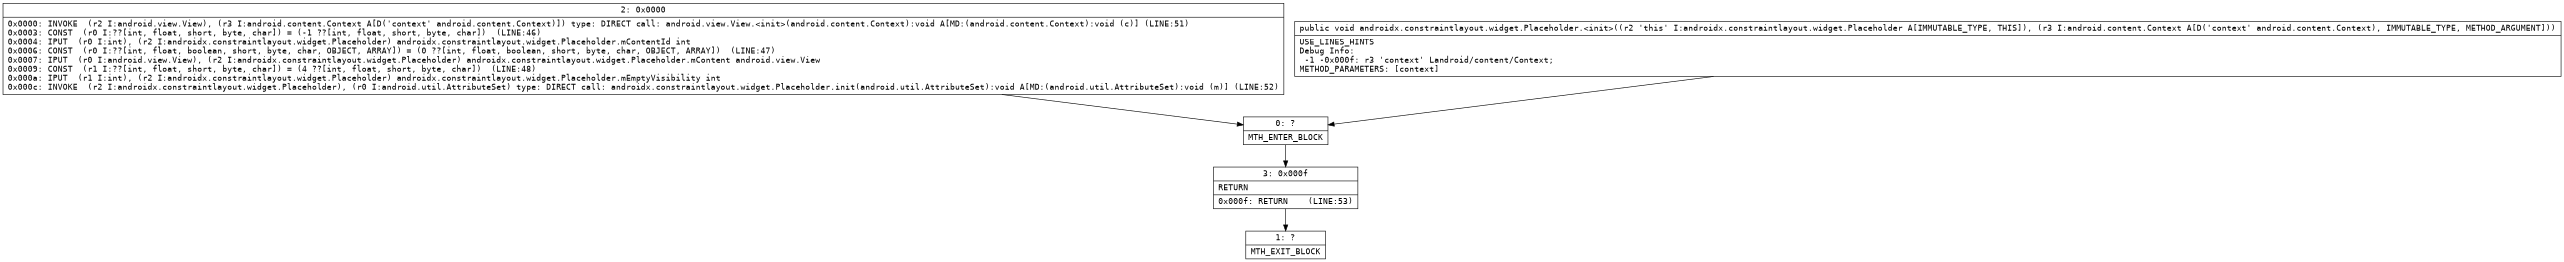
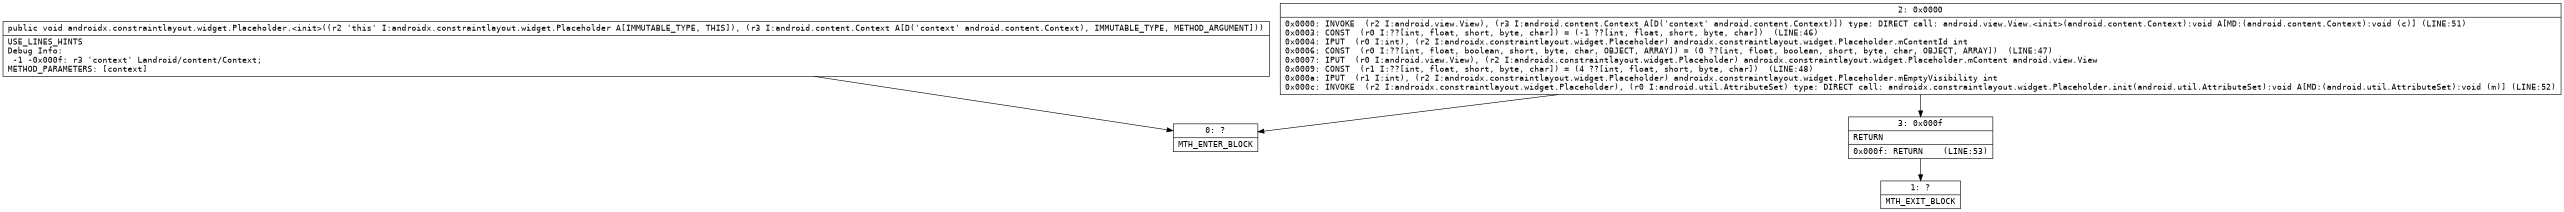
edge "0: ?" -> "3: 0x000f": now "2: 0x0000" -> "3: 0x000f"
